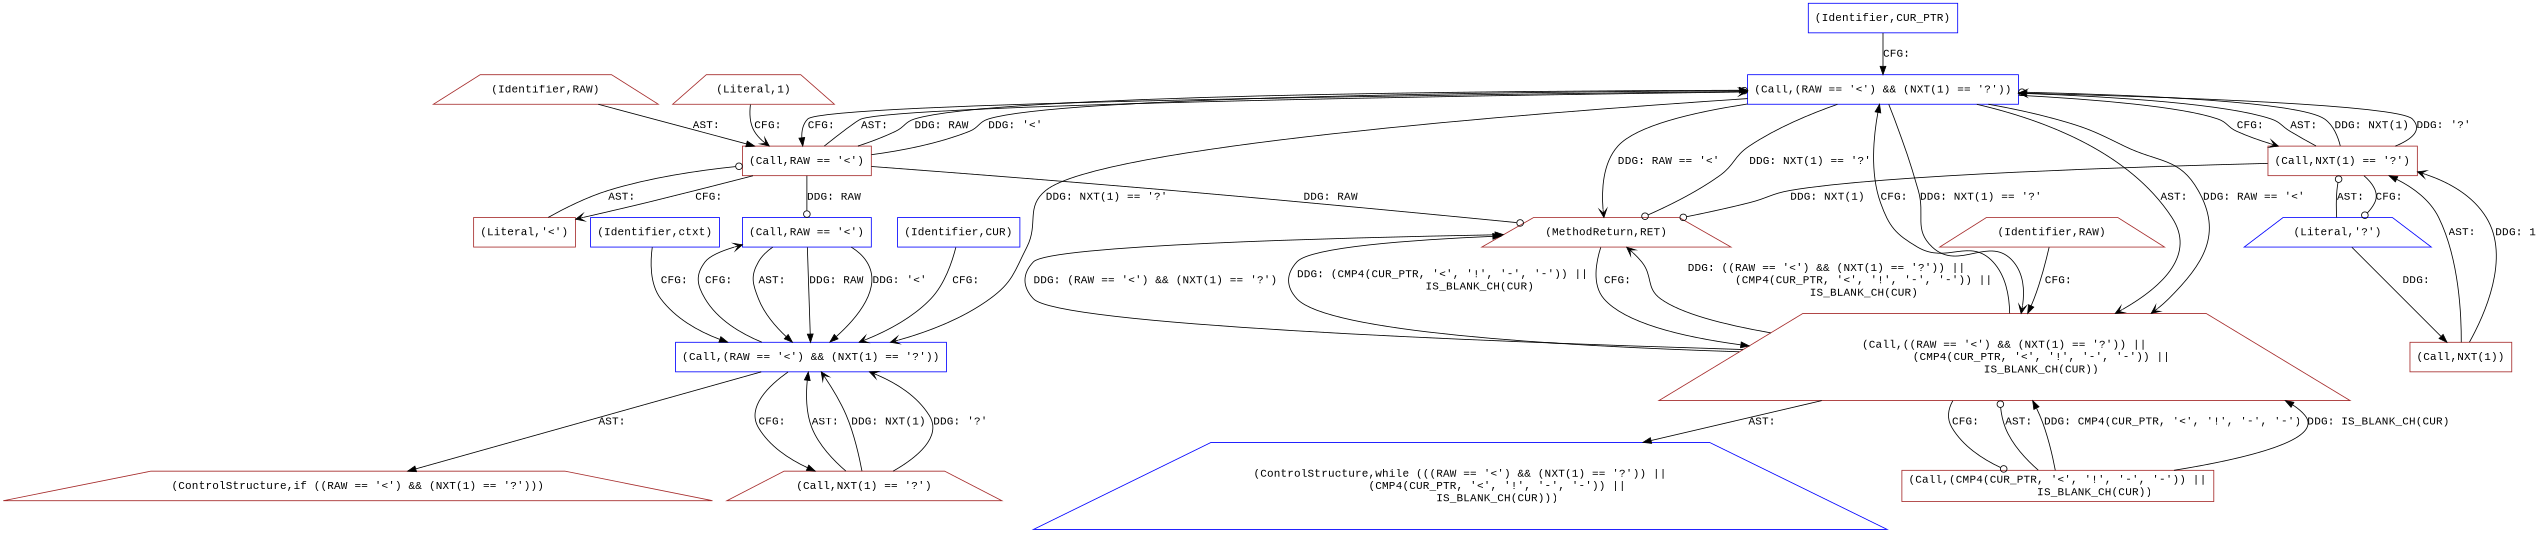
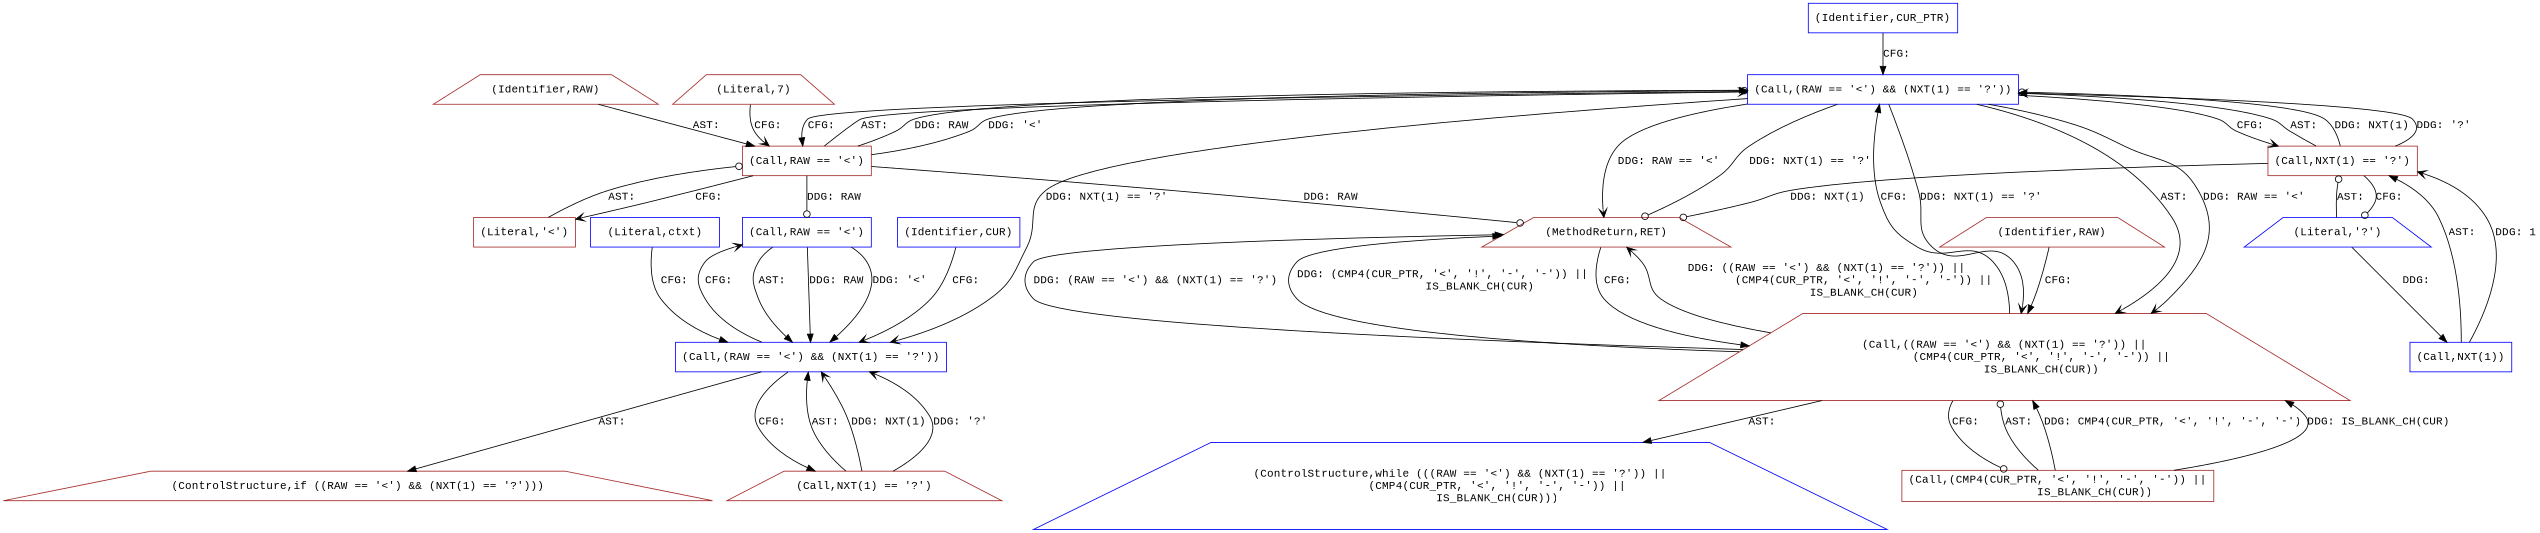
node "(Literal,1)": label "(Literal,1)" -> "(Literal,7)"
node "(Identifier,ctxt)": label "(Identifier,ctxt)" -> "(Literal,ctxt)"
node "(Call,NXT(1))": color brown -> blue
